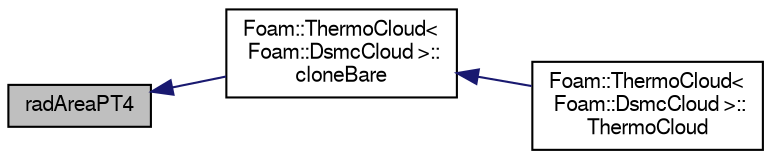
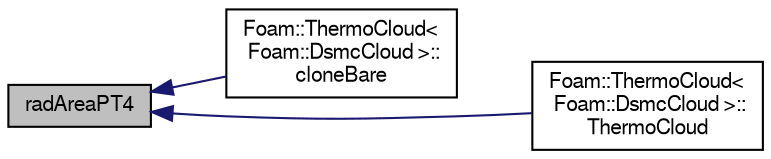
edge "Foam::ThermoCloud< Foam::DsmcCloud >:: ThermoCloud" -> "Foam::ThermoCloud< Foam::DsmcCloud >:: cloneBare": now "Foam::ThermoCloud< Foam::DsmcCloud >:: ThermoCloud" -> "radAreaPT4"
